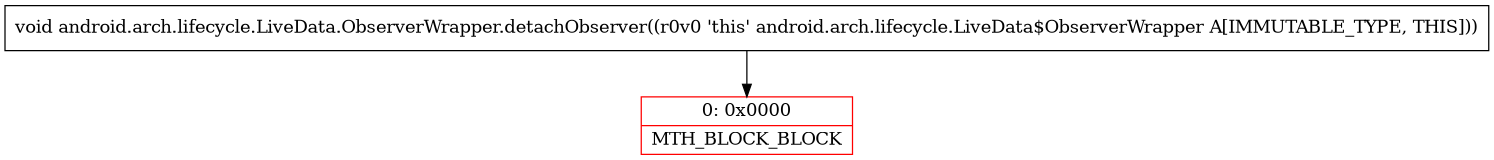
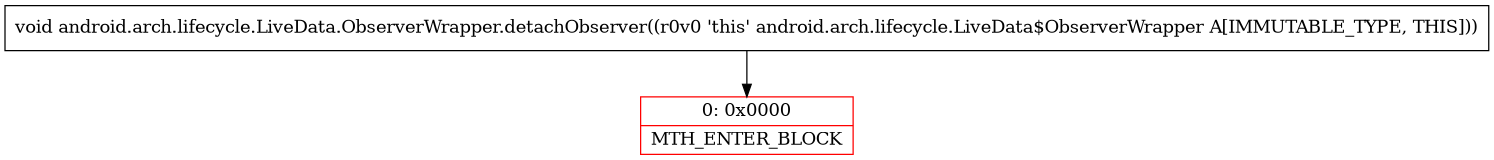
node "0: 0x0000": text "MTH_BLOCK_BLOCK" -> "MTH_ENTER_BLOCK"
